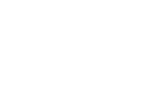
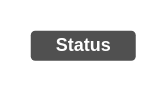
node "Status": added
